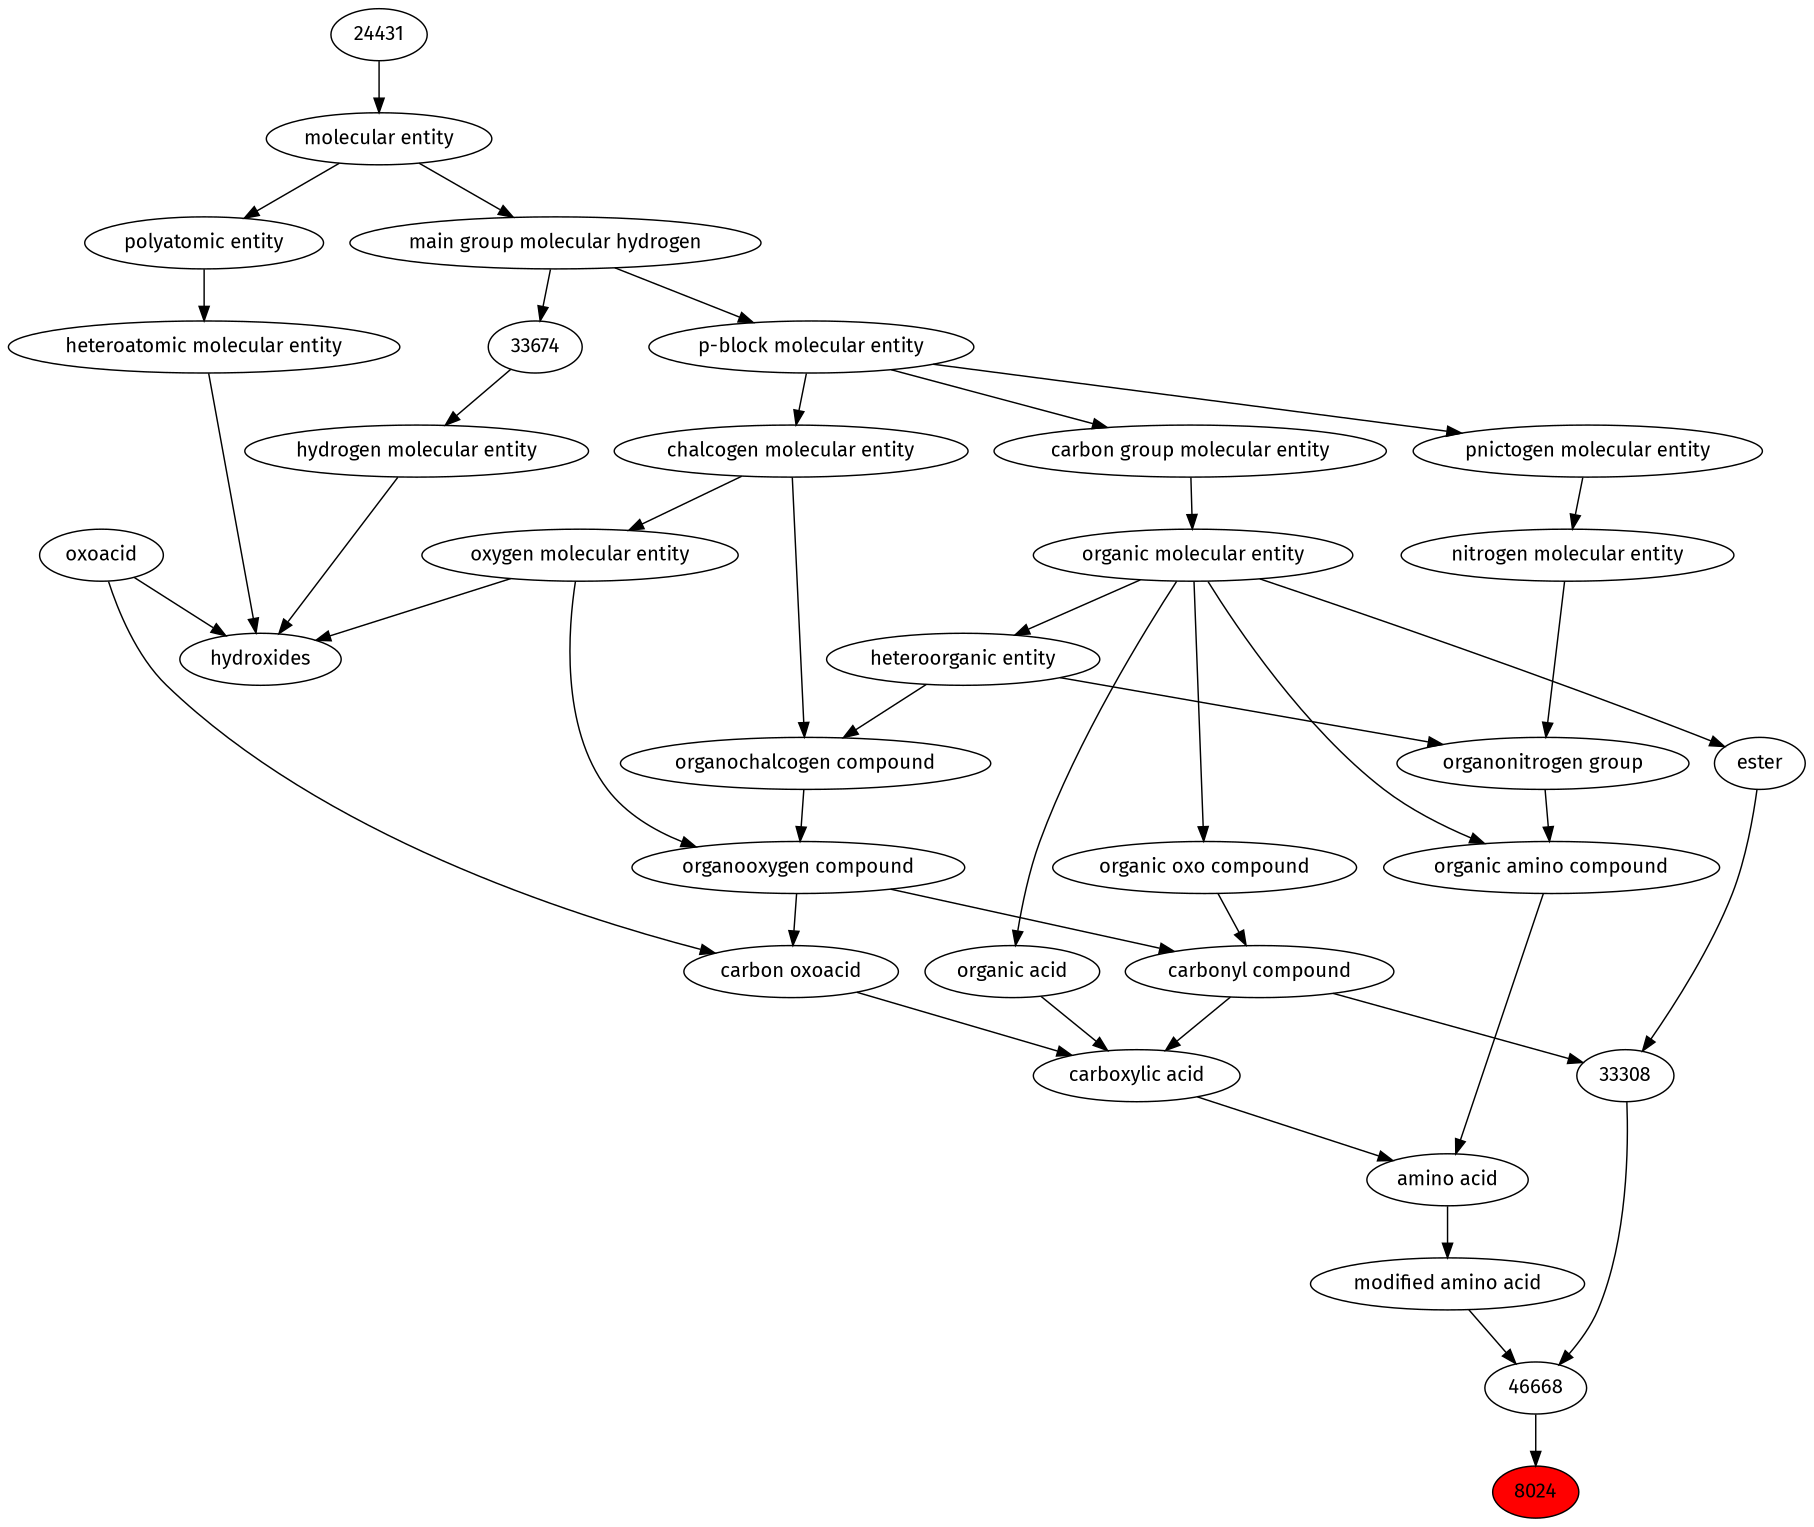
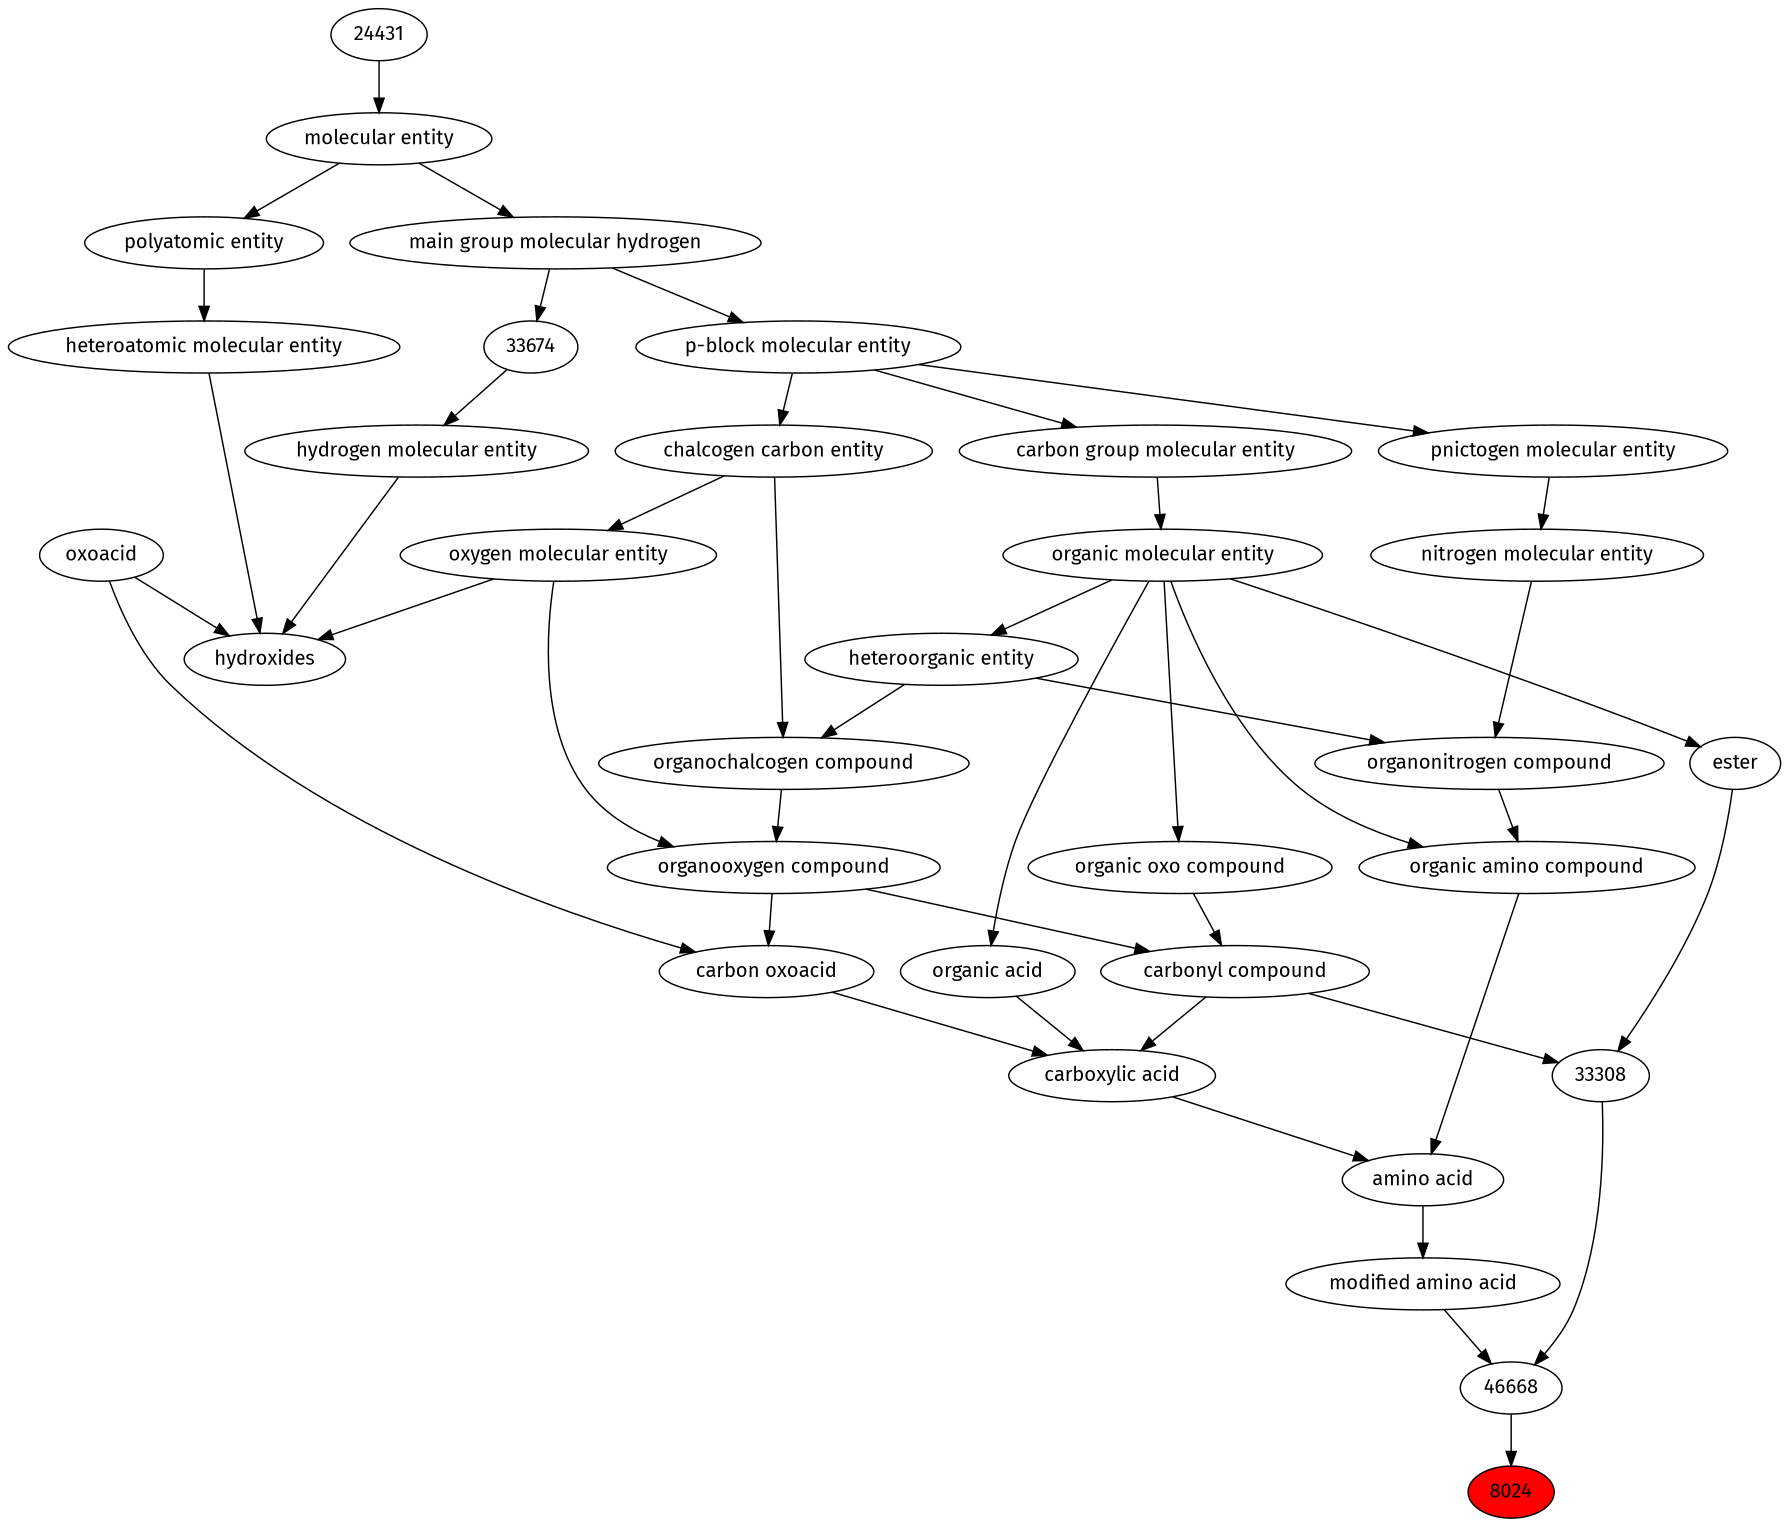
node "chalcogen molecular entity": label "chalcogen molecular entity" -> "chalcogen carbon entity"
node "organonitrogen group": label "organonitrogen group" -> "organonitrogen compound"
